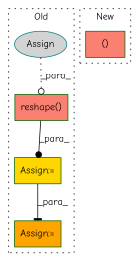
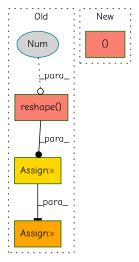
node "Assign": label "Assign" -> "Num"
